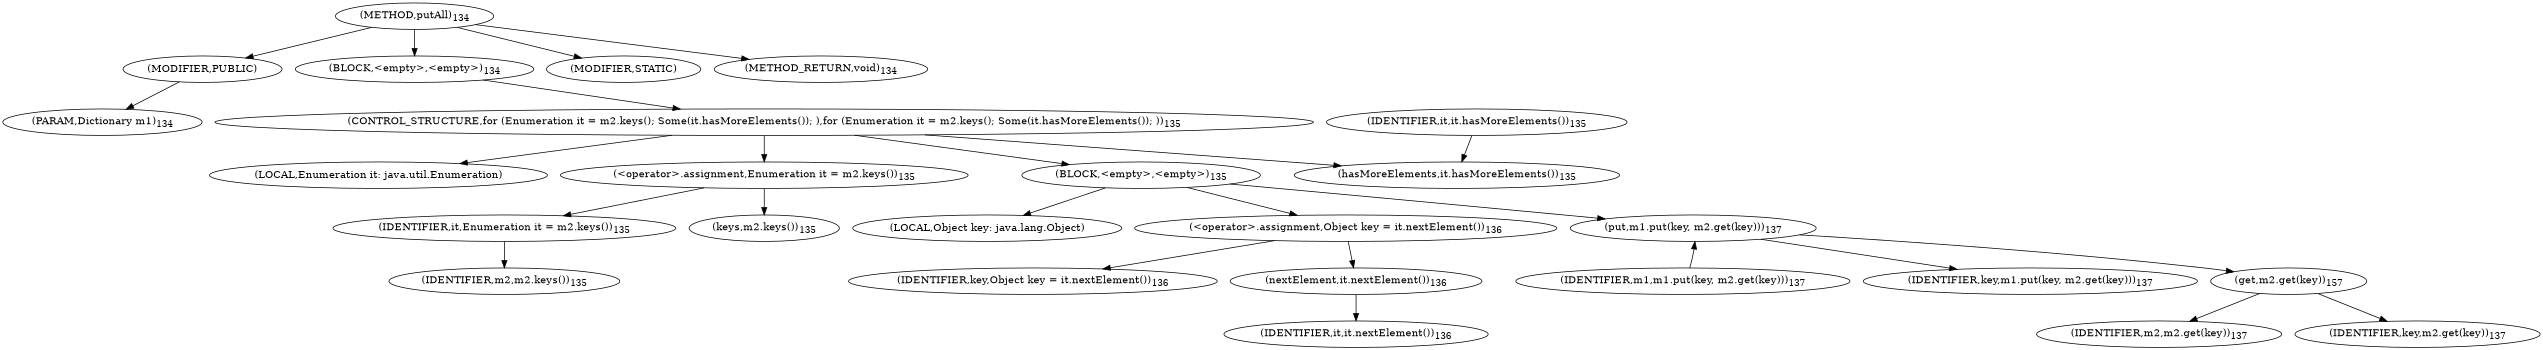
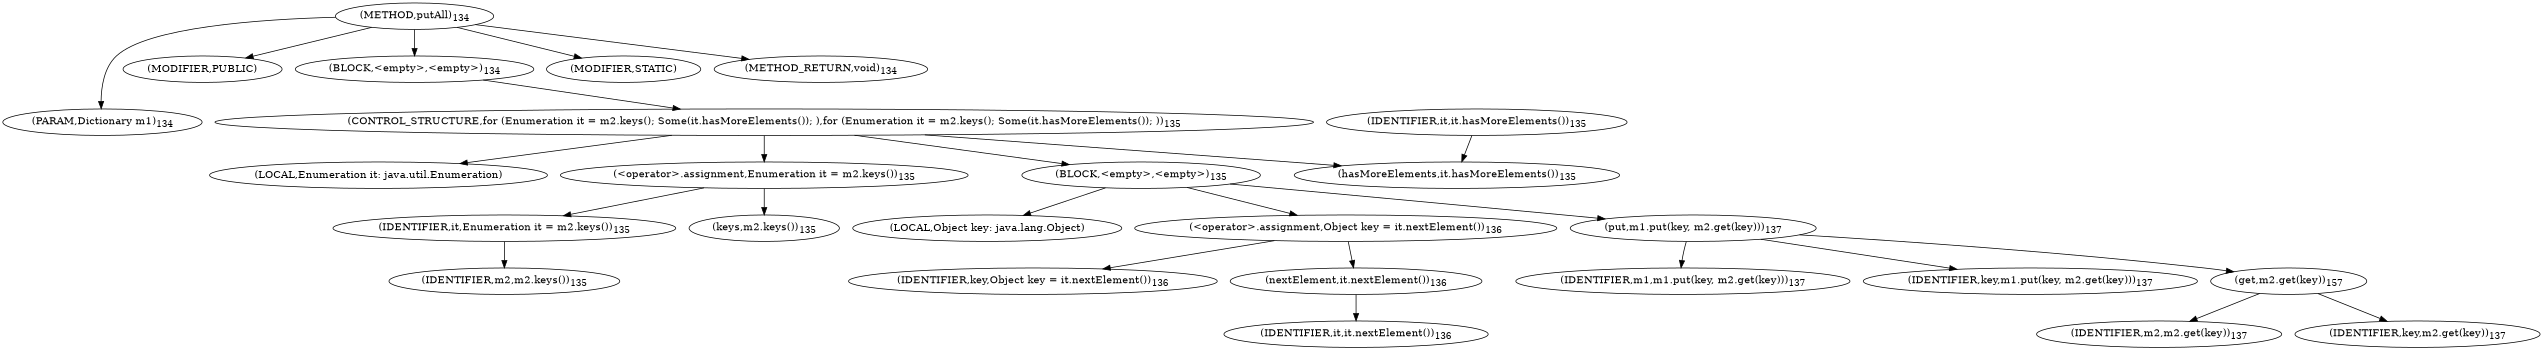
edge "(MODIFIER,PUBLIC)" -> "(PARAM,Dictionary m1)": now "(METHOD,putAll)" -> "(PARAM,Dictionary m1)"
edge "(IDENTIFIER,m1,m1.put(key, m2.get(key)))" -> "(put,m1.put(key, m2.get(key)))": reversed
